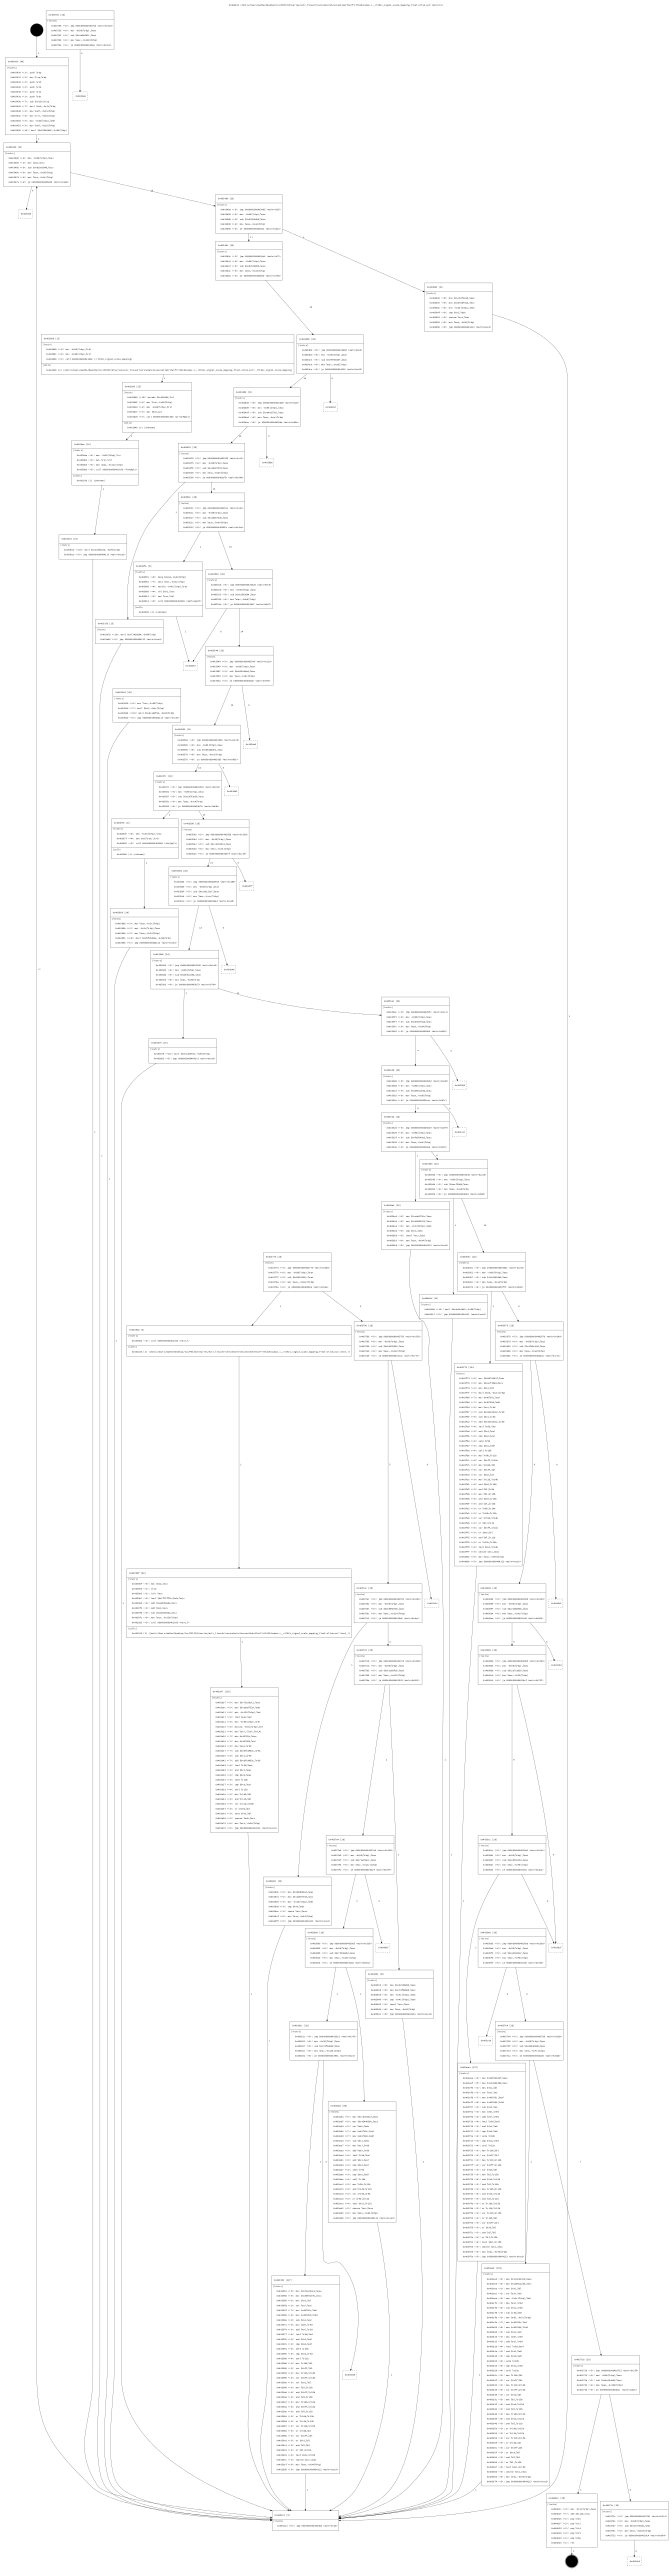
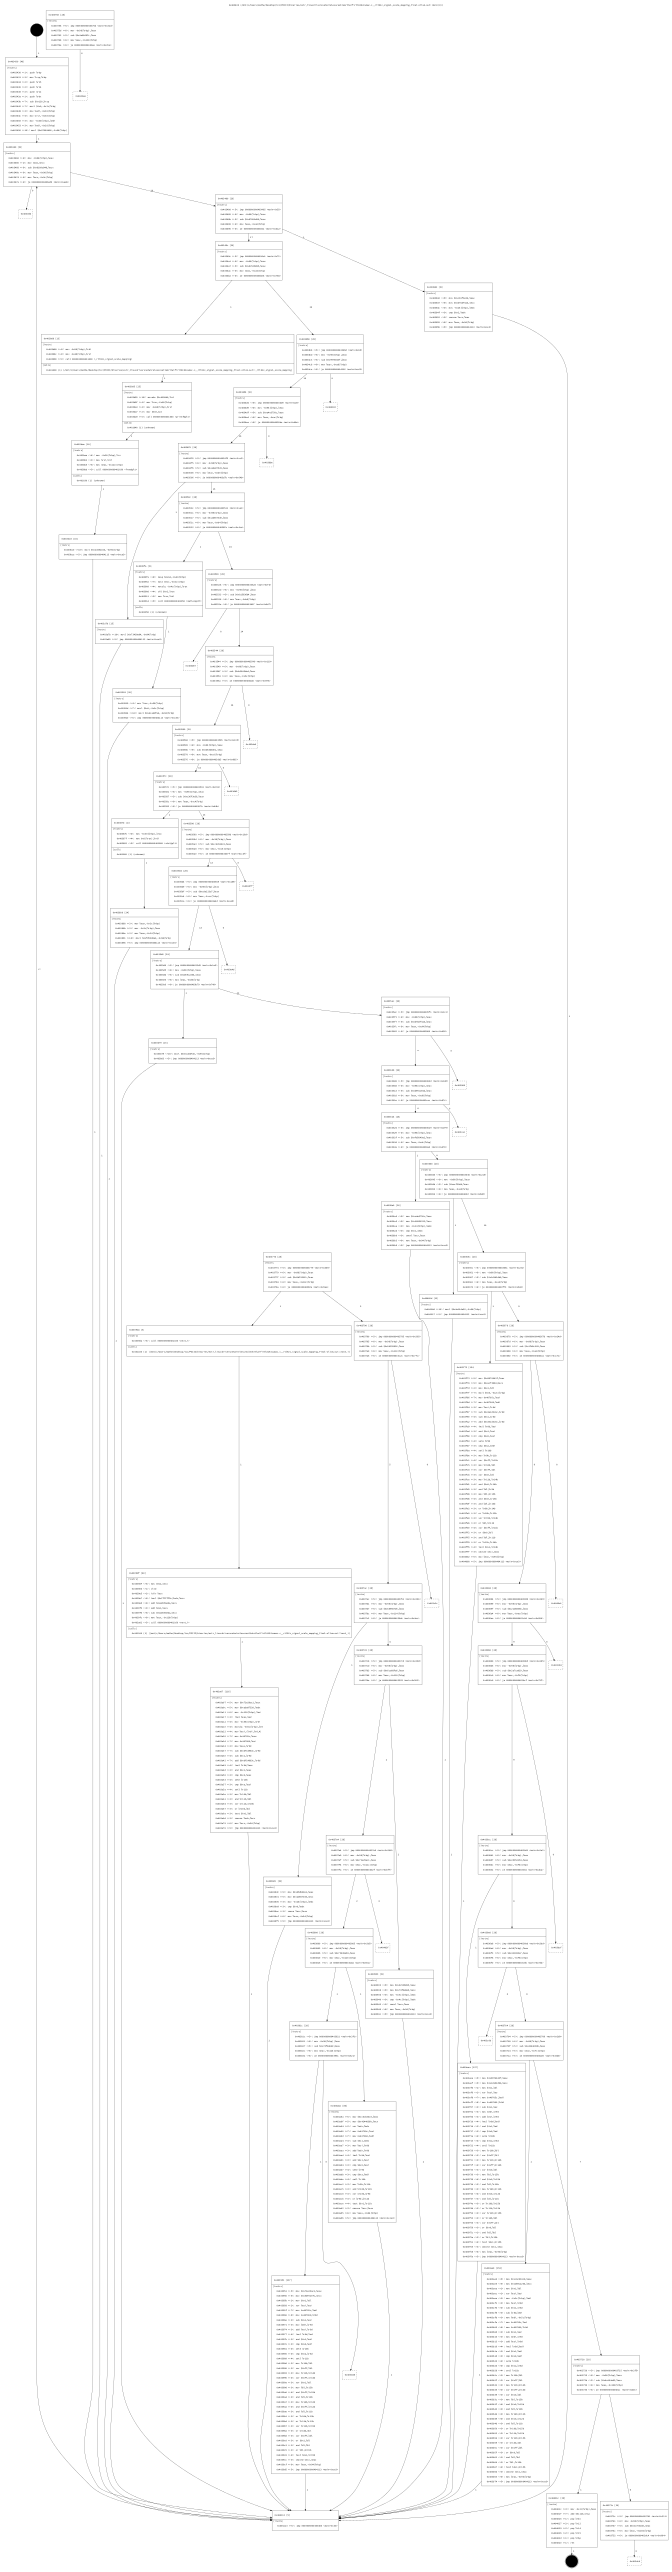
edge "0x40349c [28]" -> "0x403b88 [13]": added, label "1"
edge "0x4038fa [31]" -> "0x403d07": now "0x4038fa [31]" -> "0x403919 [26]"
edge "0x4036cc [28]" -> "0x403bcf": now "0x4036cc [28]" -> "0x4036e8 [28]"
